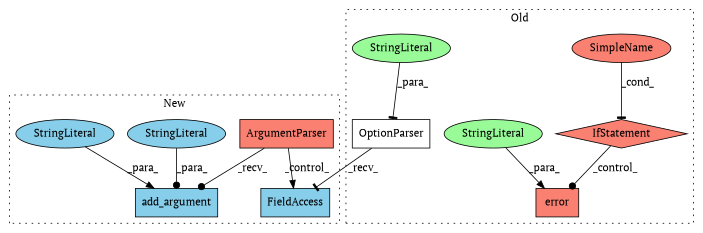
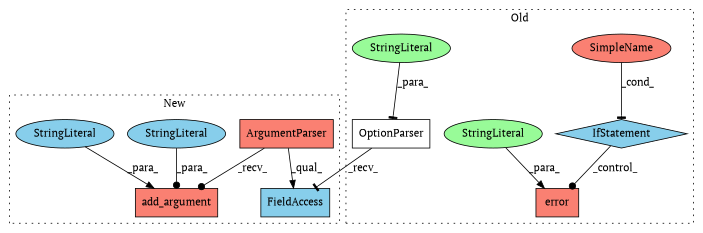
node "IfStatement": fillcolor salmon -> skyblue
edge "ArgumentParser" -> "FieldAccess": label "_control_" -> "_qual_"
node "add_argument": fillcolor skyblue -> salmon
